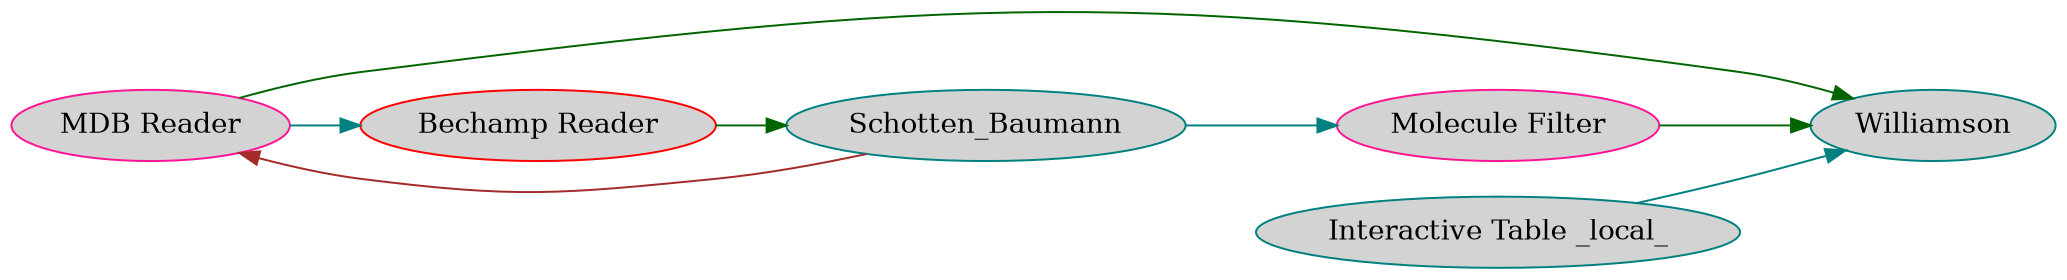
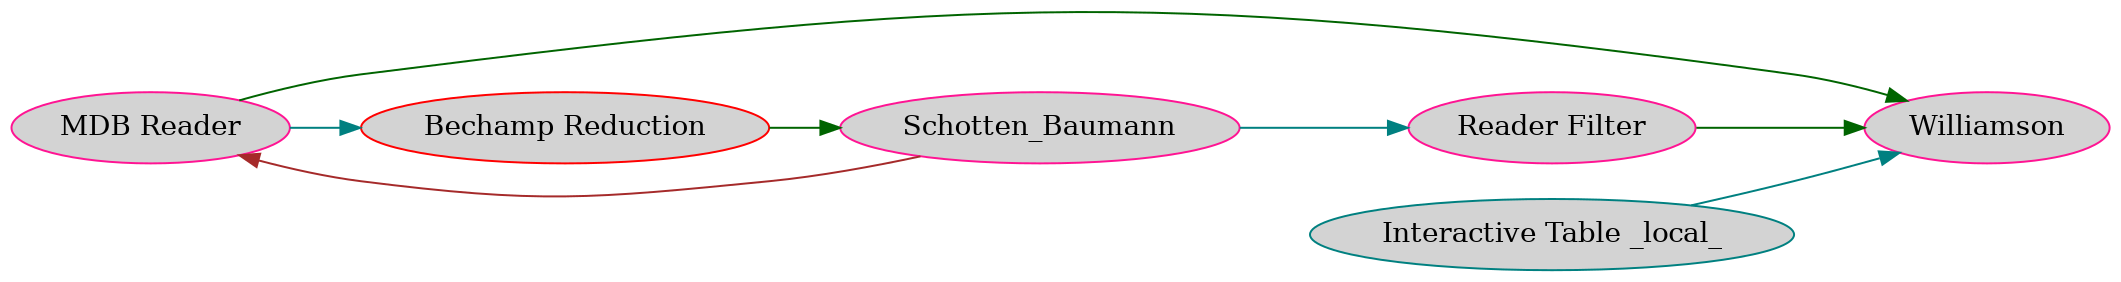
node "Bechamp Reader": label "Bechamp Reader" -> "Bechamp Reduction"
node "Schotten_Baumann": color teal -> deeppink
node "Molecule Filter": label "Molecule Filter" -> "Reader Filter"
node "Williamson": color teal -> deeppink
